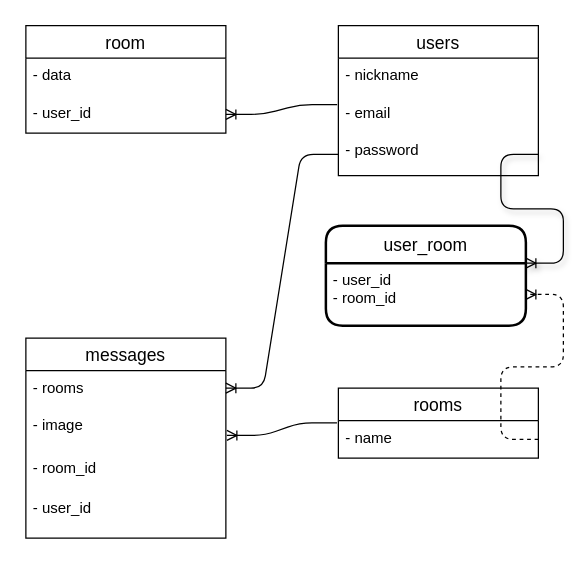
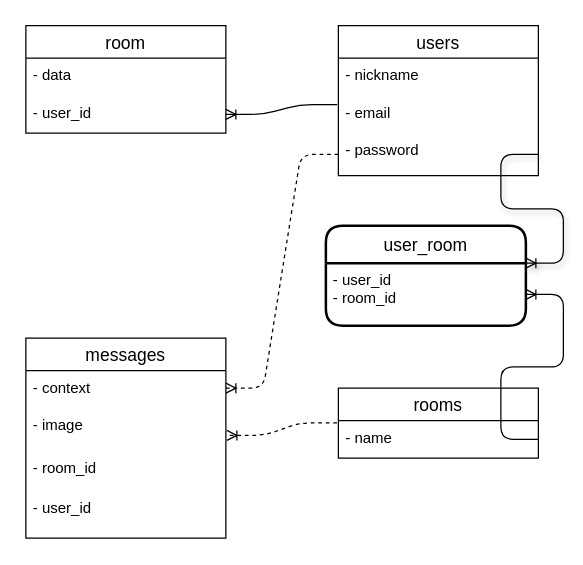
edge "- password" -> "messages": style solid -> dashed
edge "- name" -> "- user_id - room_id": style dashed -> solid
node "- rooms": label "- rooms" -> "- context"
edge "- name" -> "- image": style solid -> dashed
